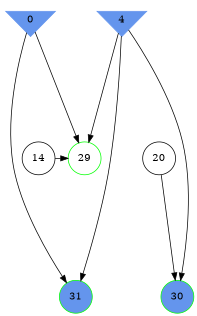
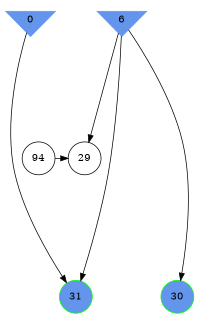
node "4": label "4" -> "6"
edge "0" -> "29": removed
node "14": label "14" -> "94"
node "29": color green -> black
node "20": removed
